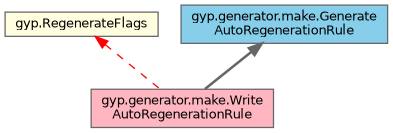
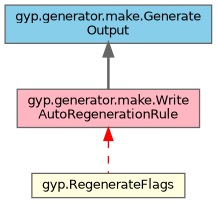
node "gyp.generator.make.Generate AutoRegenerationRule": label "gyp.generator.make.Generate AutoRegenerationRule" -> "gyp.generator.make.Generate Output"
edge "gyp.generator.make.Write AutoRegenerationRule" -> "gyp.RegenerateFlags": reversed
